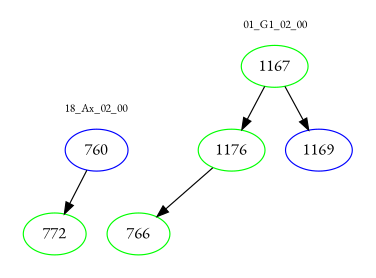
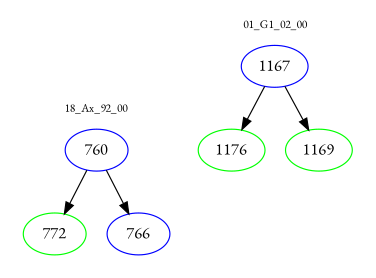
node "1167": color green -> blue
cluster "18_Ax_02_00": label "18_Ax_02_00" -> "18_Ax_92_00"
node "1169": color blue -> green
edge "1176" -> "766": now "760" -> "766"
node "766": color green -> blue
